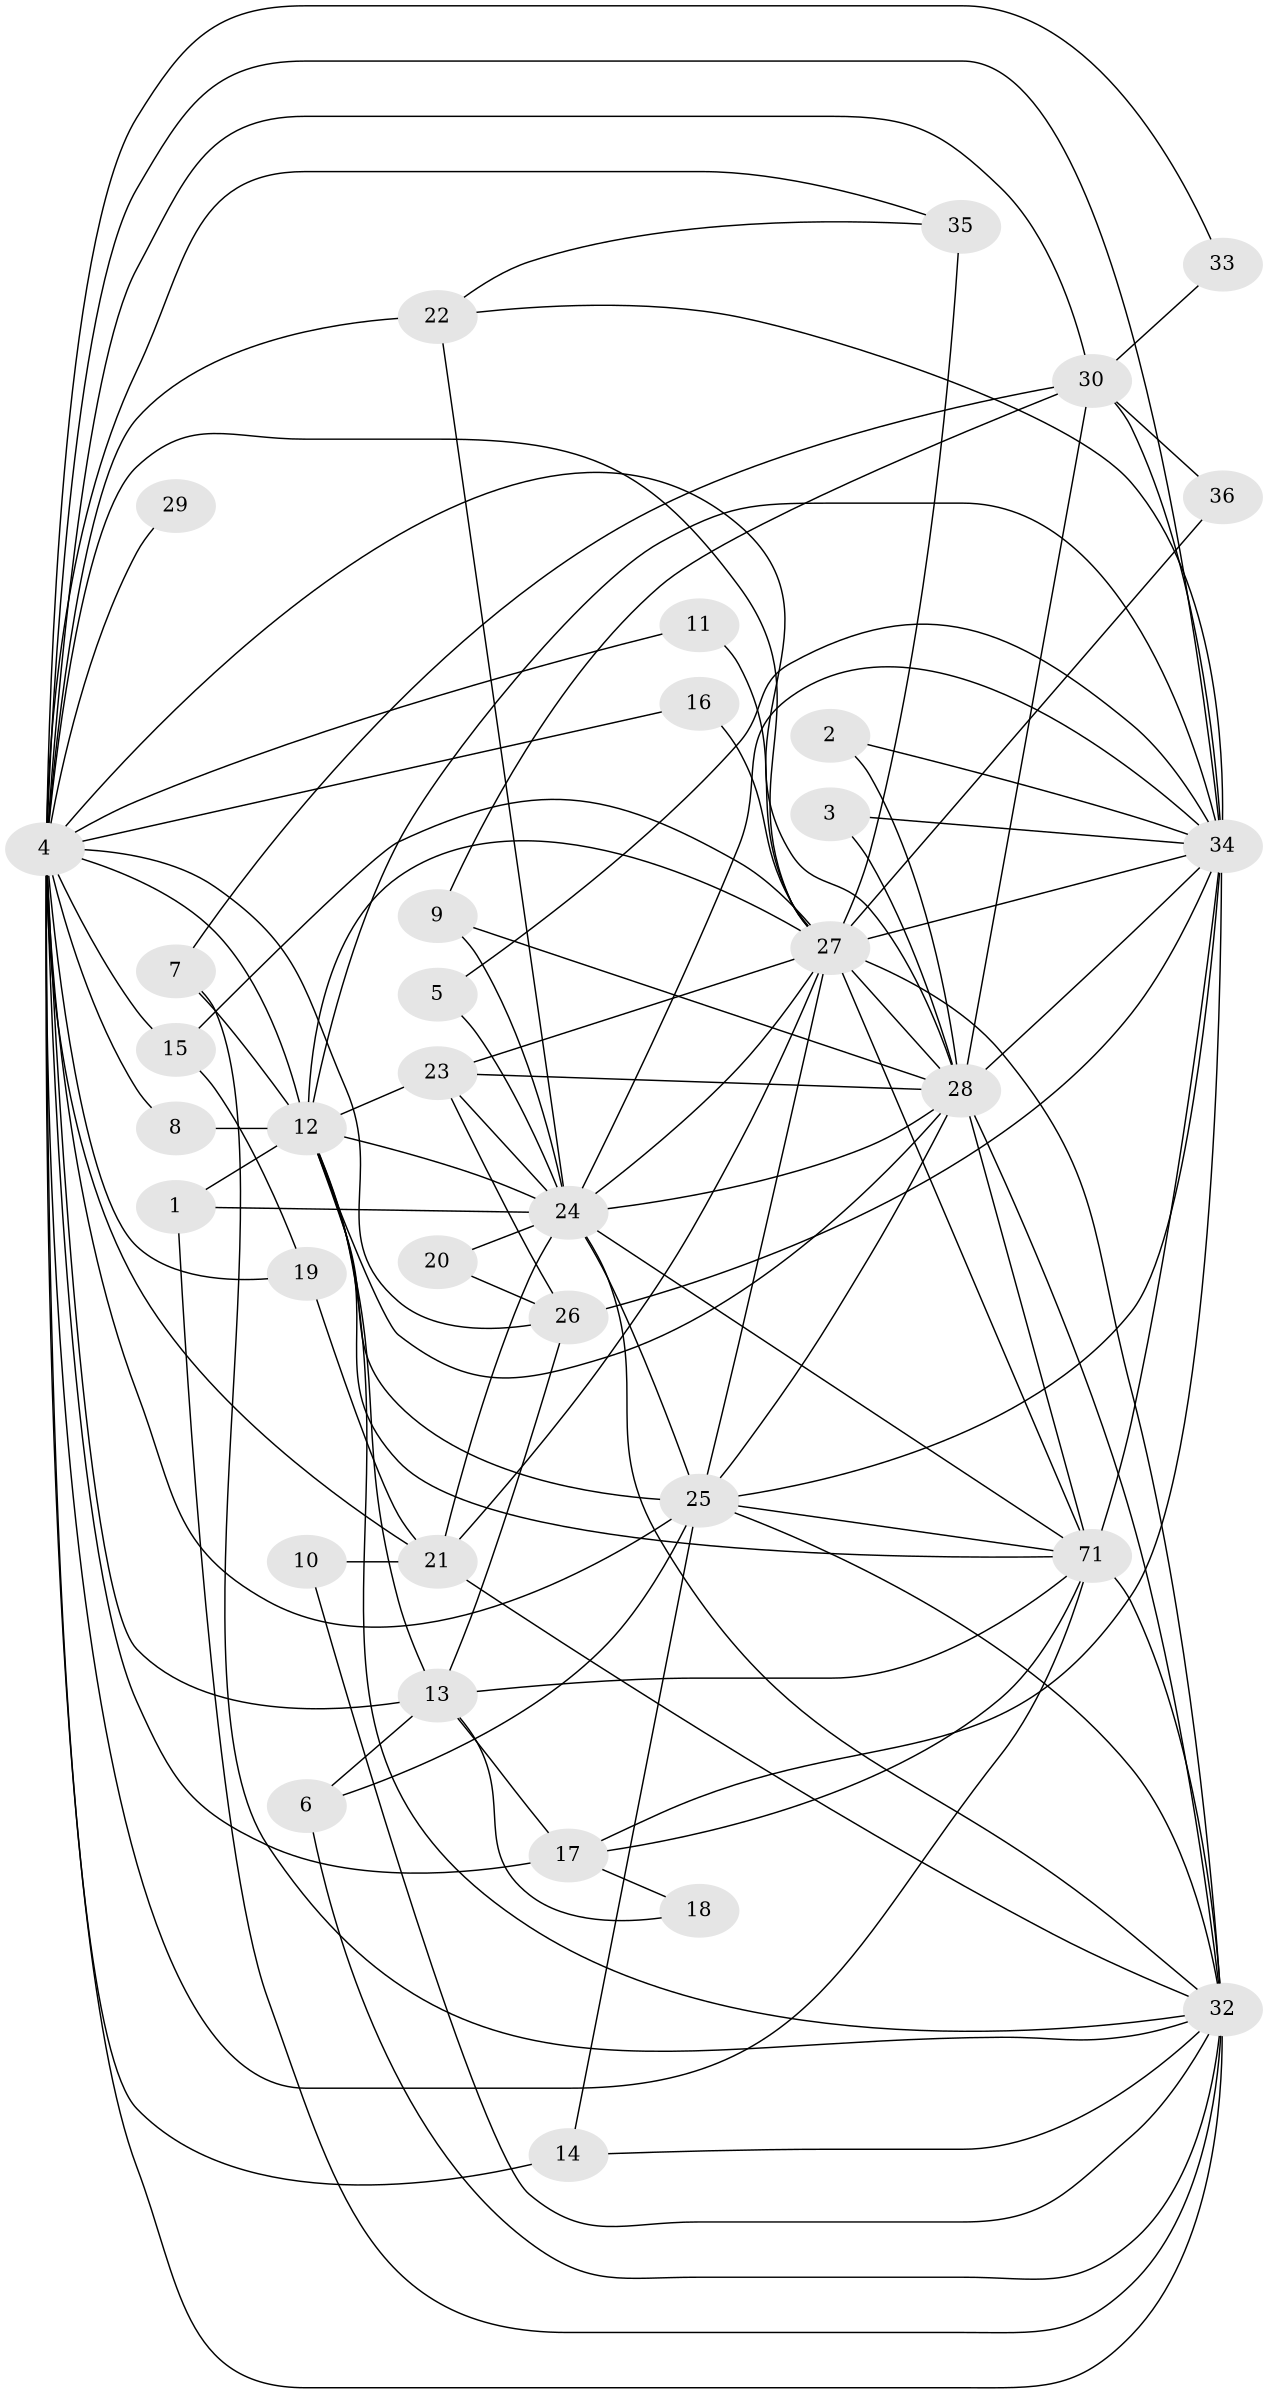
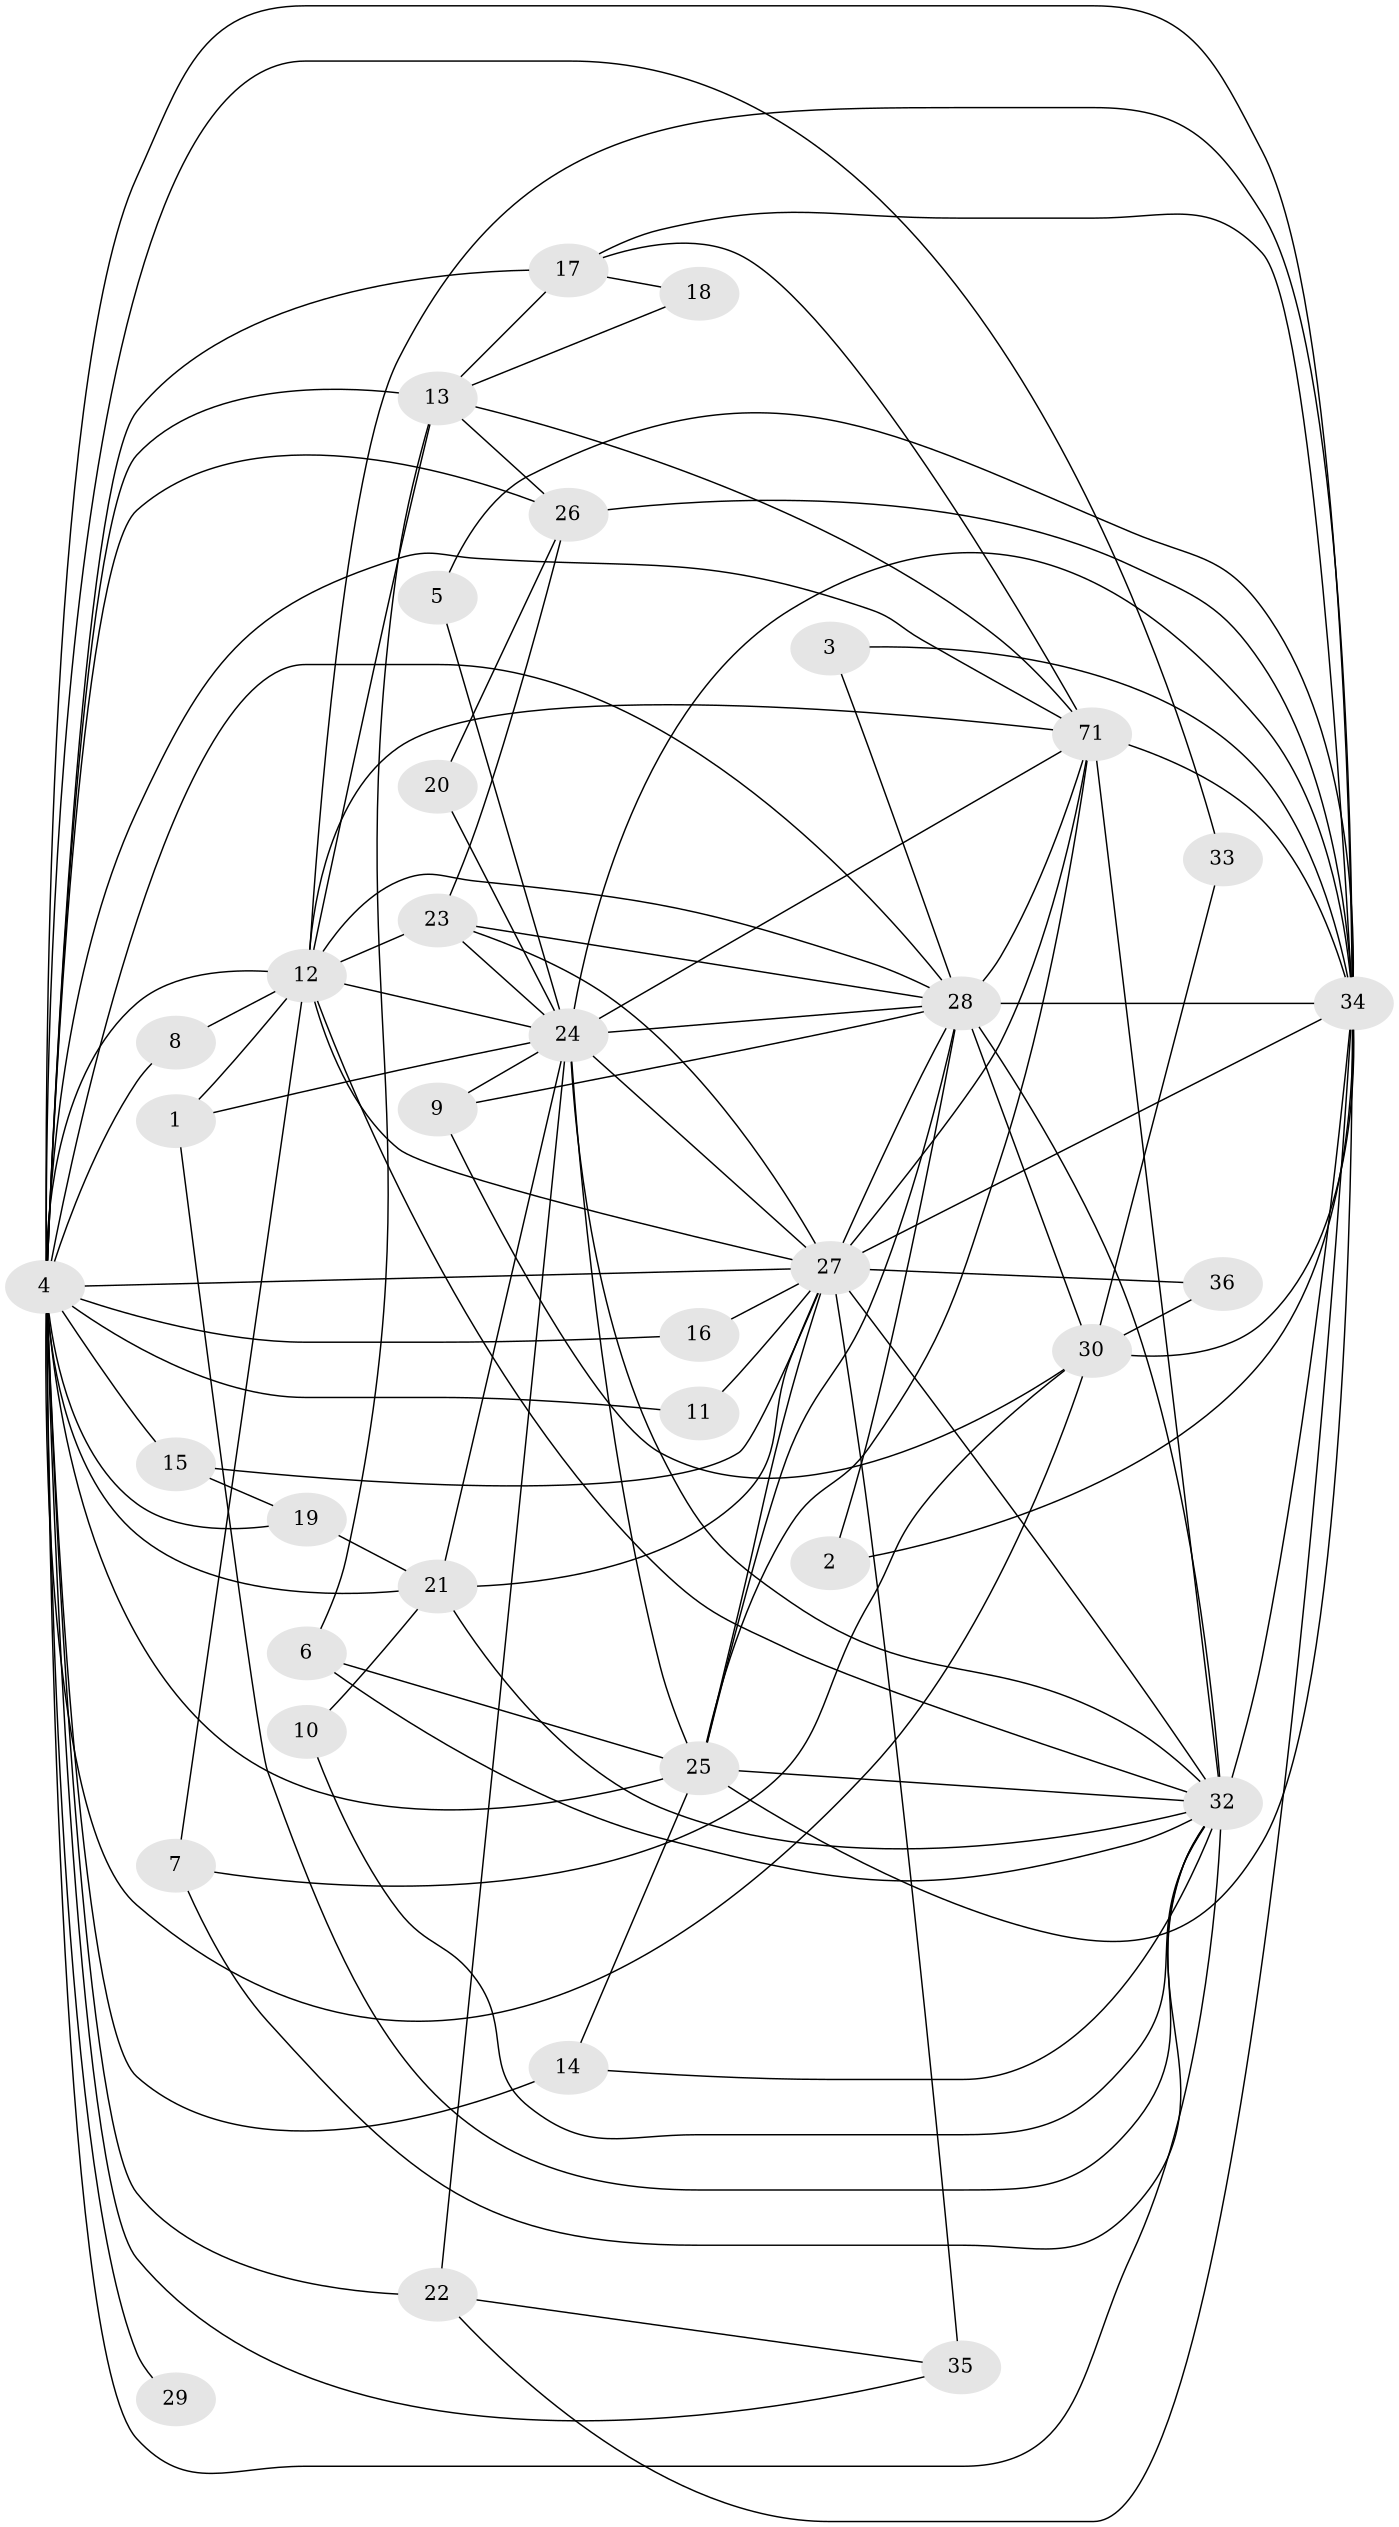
edge "34" -- "32": added
edge "12" -- "25": removed
